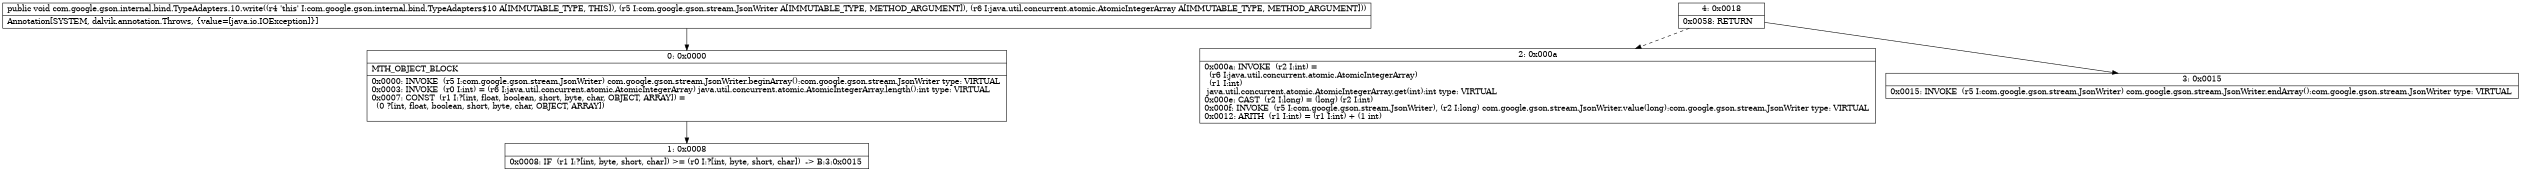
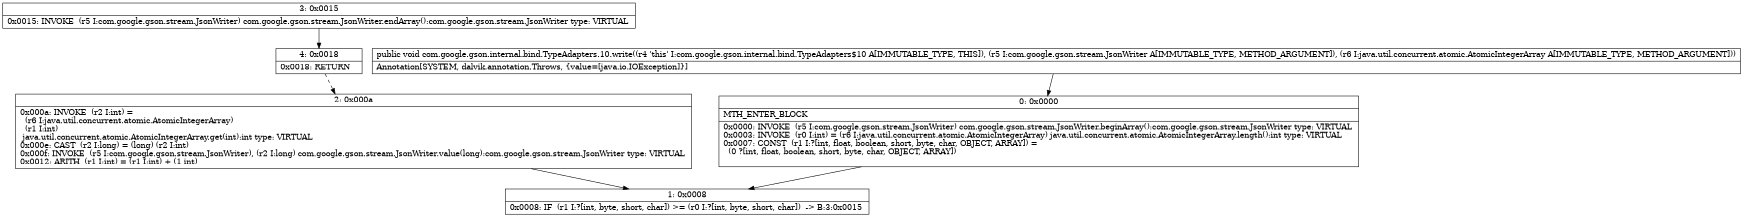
node "4: 0x0018": text "0x0058: RETURN" -> "0x0018: RETURN"
edge "4: 0x0018" -> "3: 0x0015": reversed
node "0: 0x0000": text "MTH_OBJECT_BLOCK" -> "MTH_ENTER_BLOCK"
edge "2: 0x000a" -> "1: 0x0008": added
